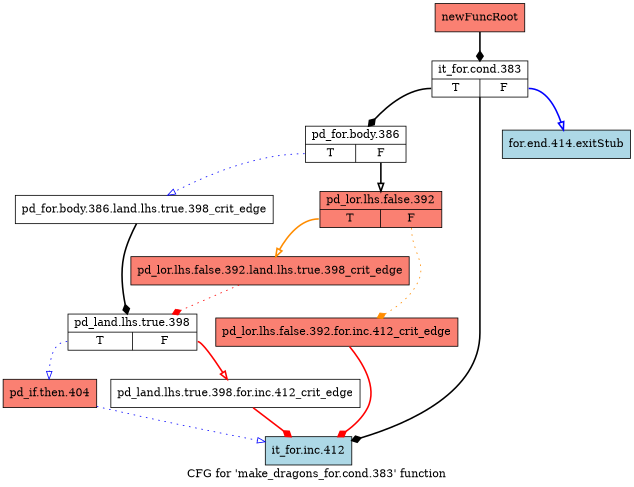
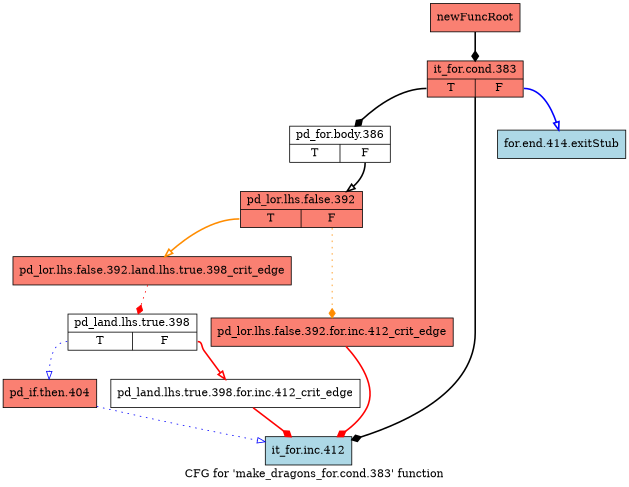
node "it_for.cond.383": fillcolor white -> salmon
node "pd_for.body.386.land.lhs.true.398_crit_edge": removed
